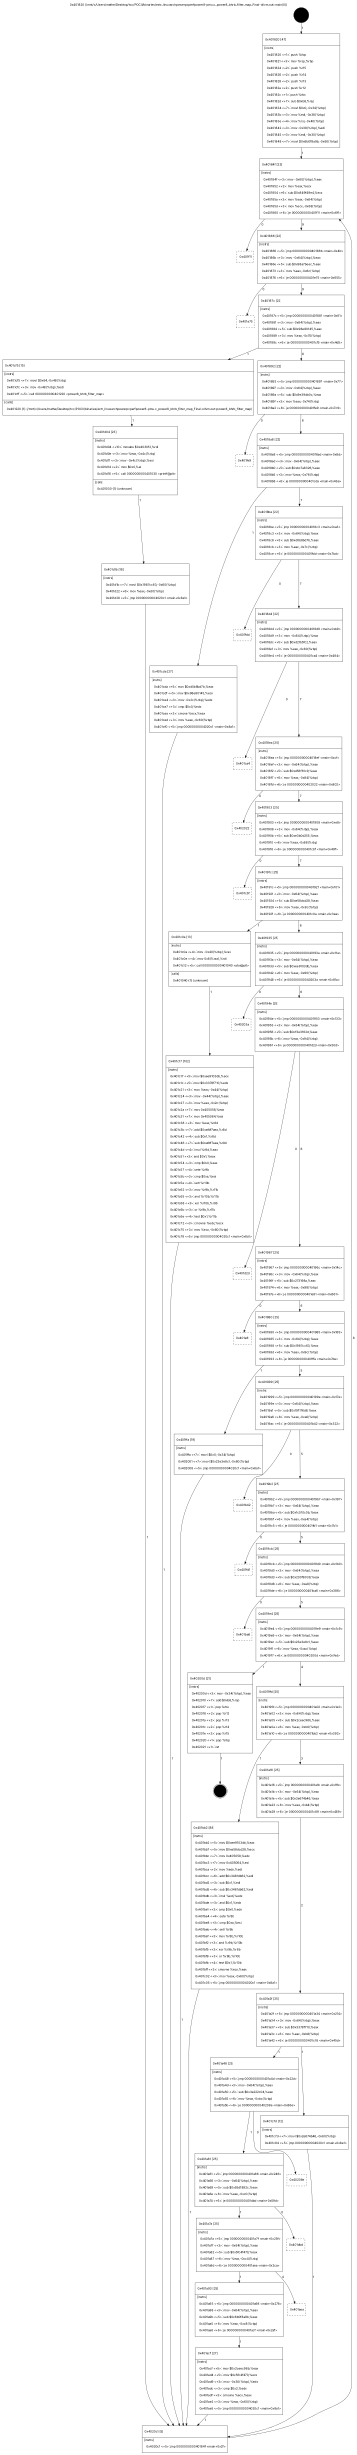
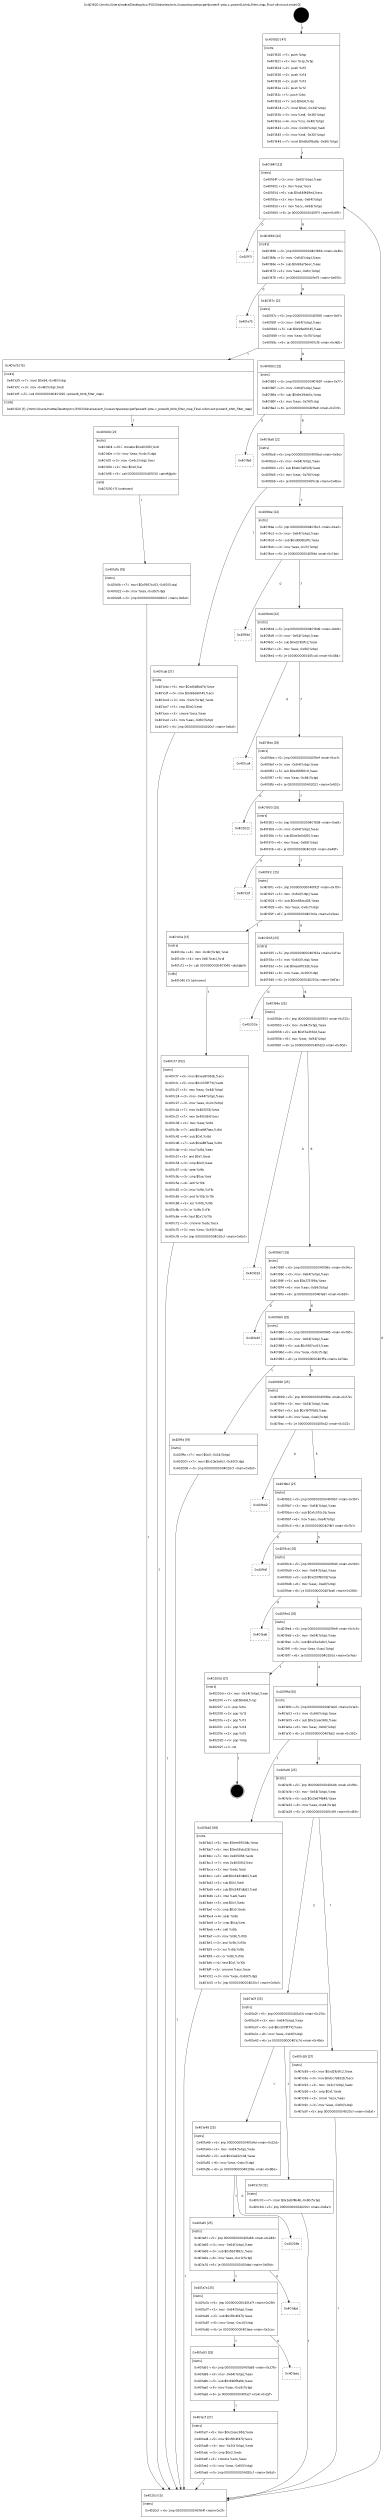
node "0x401c89 [27]": added
